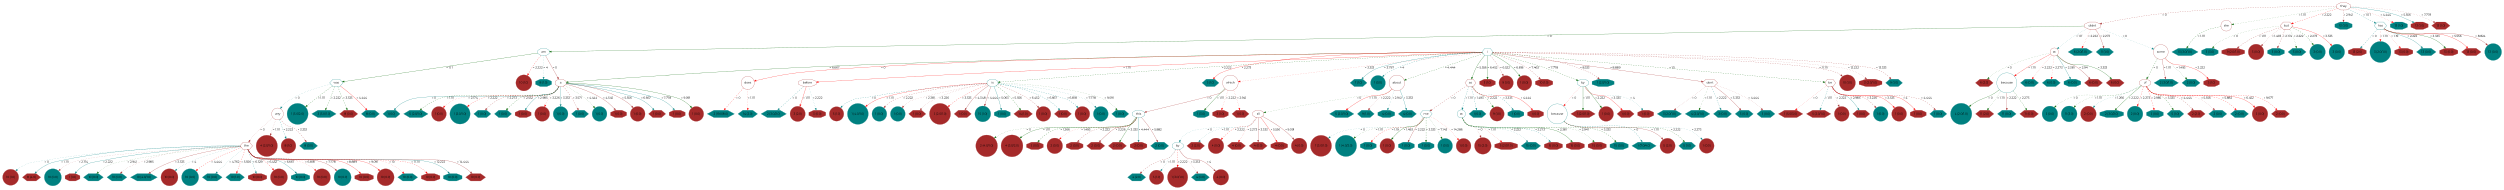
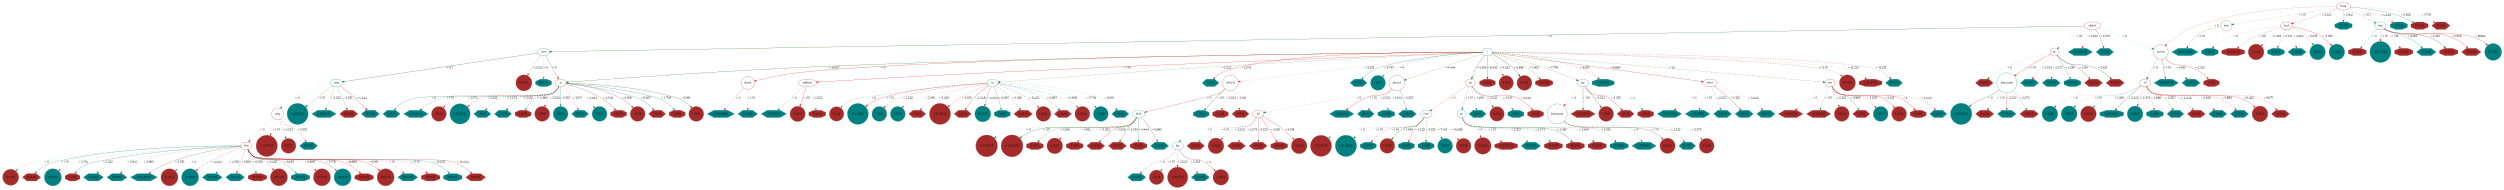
edge "they" -> "didnt": now "they" -> "some"
